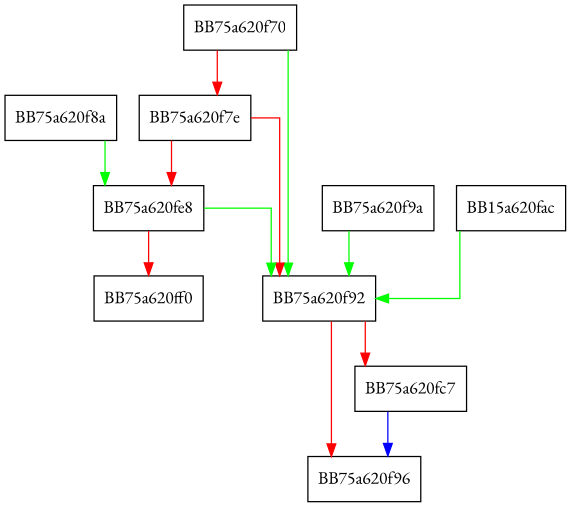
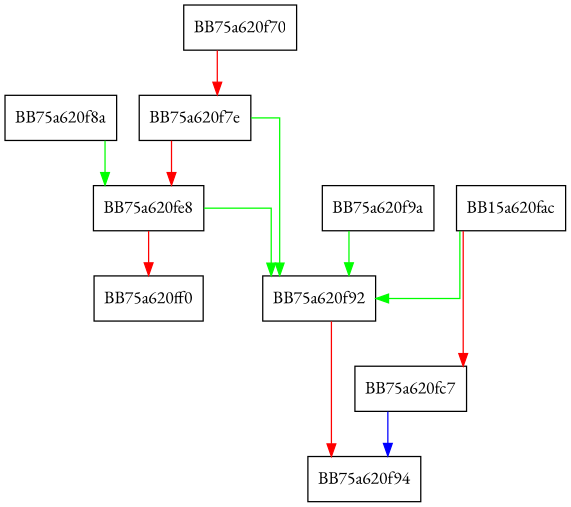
edge "BB75a620f70" -> "BB75a620f92": removed
edge "BB75a620f7e" -> "BB75a620f92": color red -> green
edge "BB75a620f92" -> "BB75a620fc7": now "BB15a620fac" -> "BB75a620fc7"
node "BB75a620f96": label "BB75a620f96" -> "BB75a620f94"
